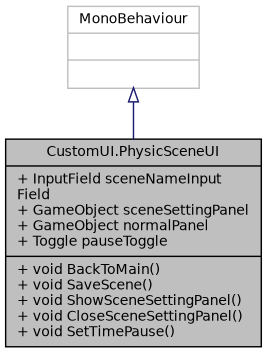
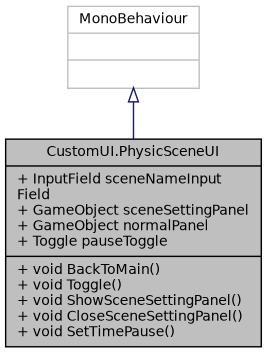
node "CustomUI.PhysicSceneUI": text "+ void SaveScene()" -> "+ void Toggle()"
